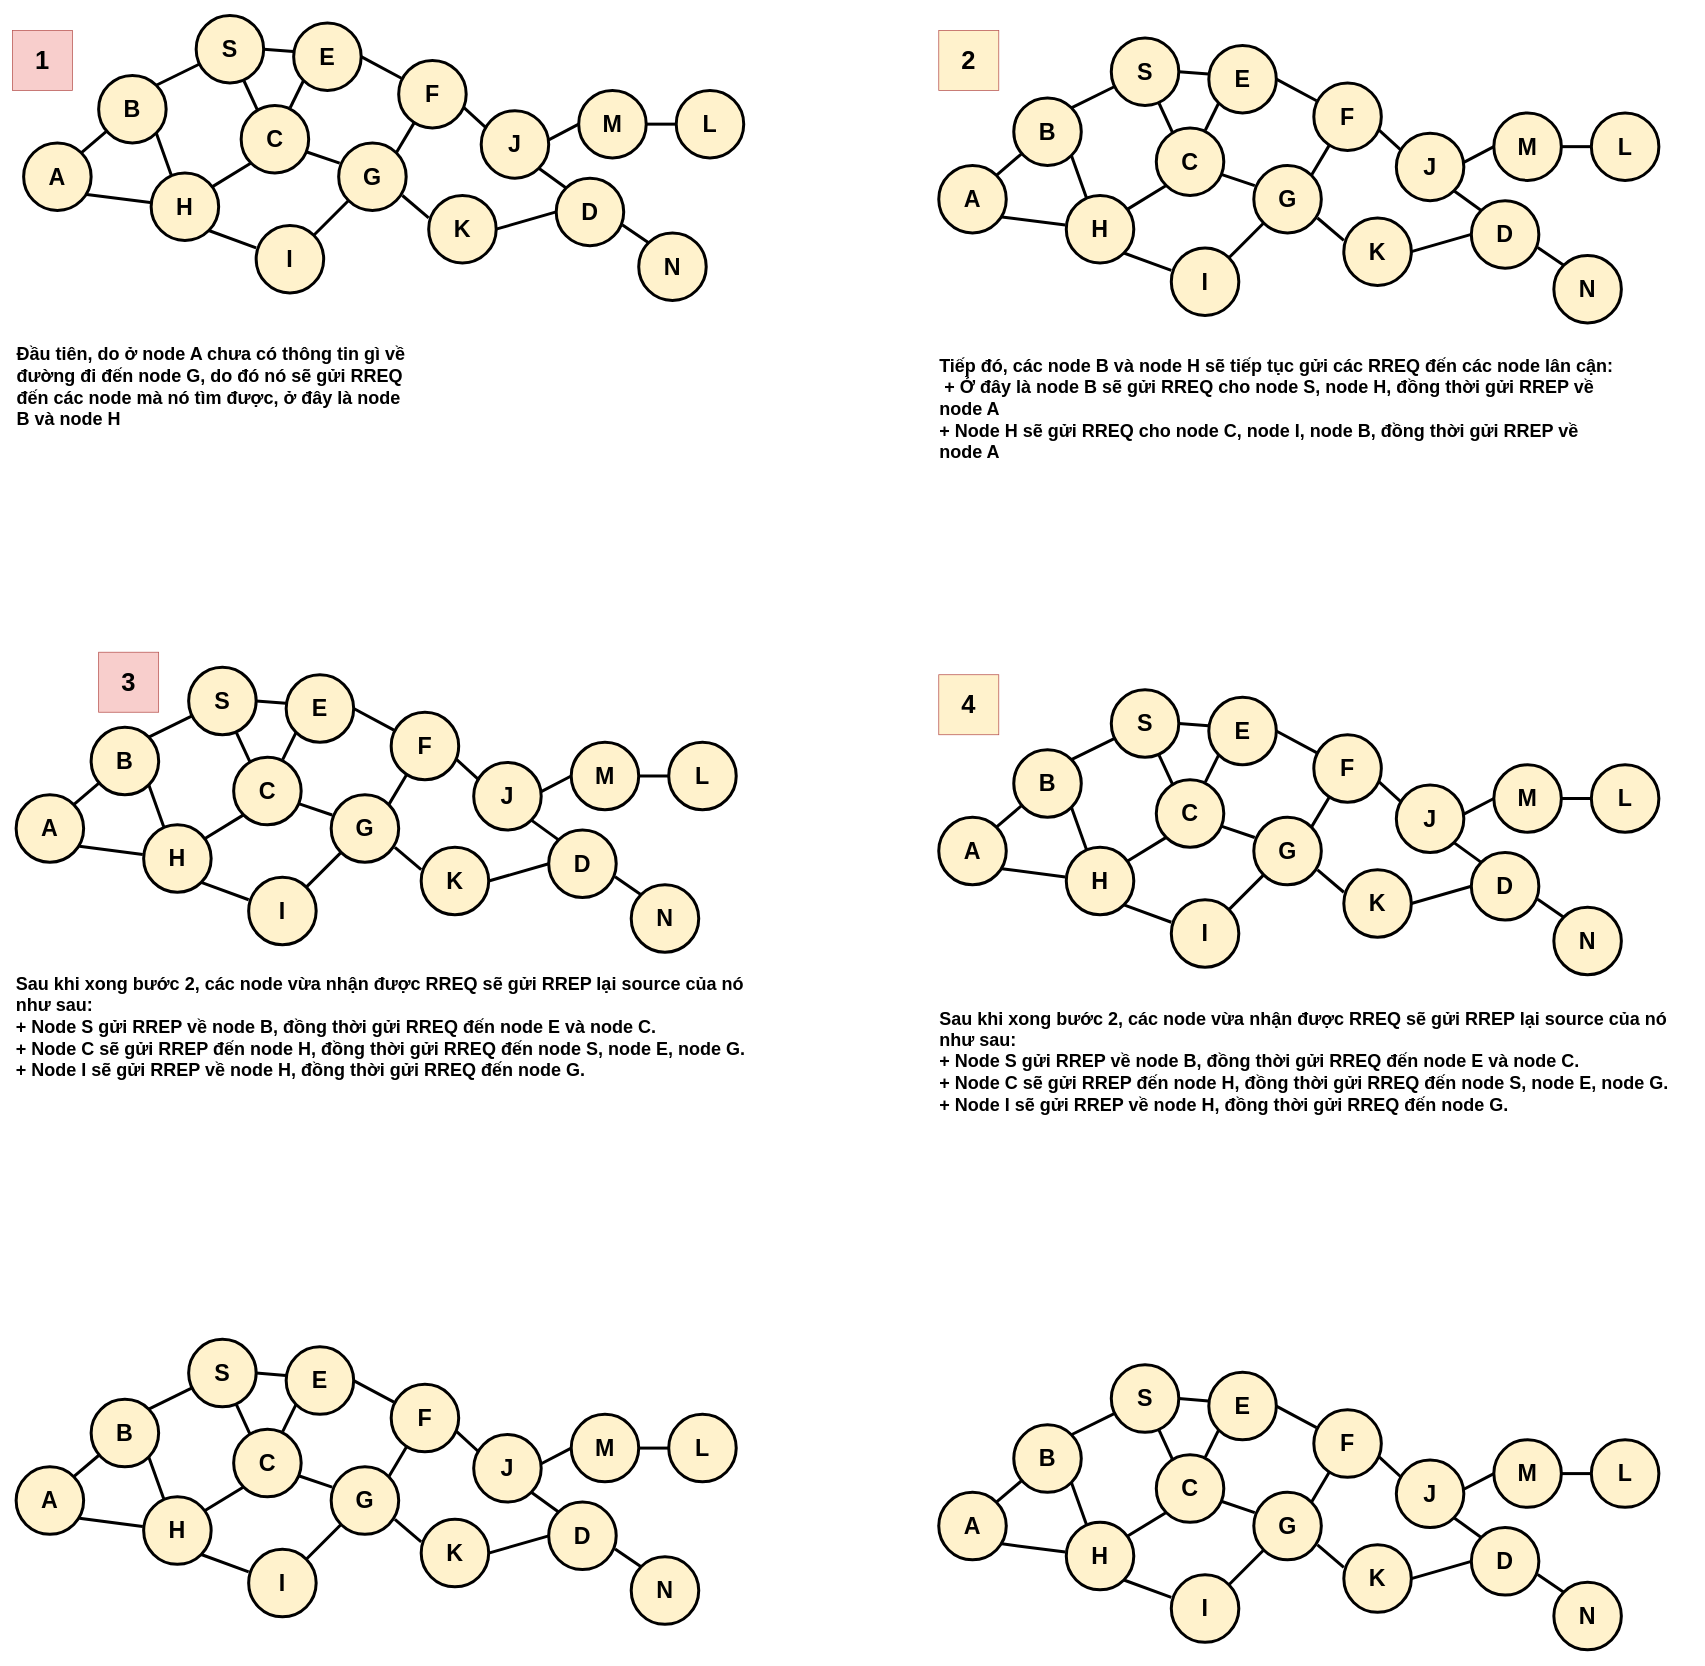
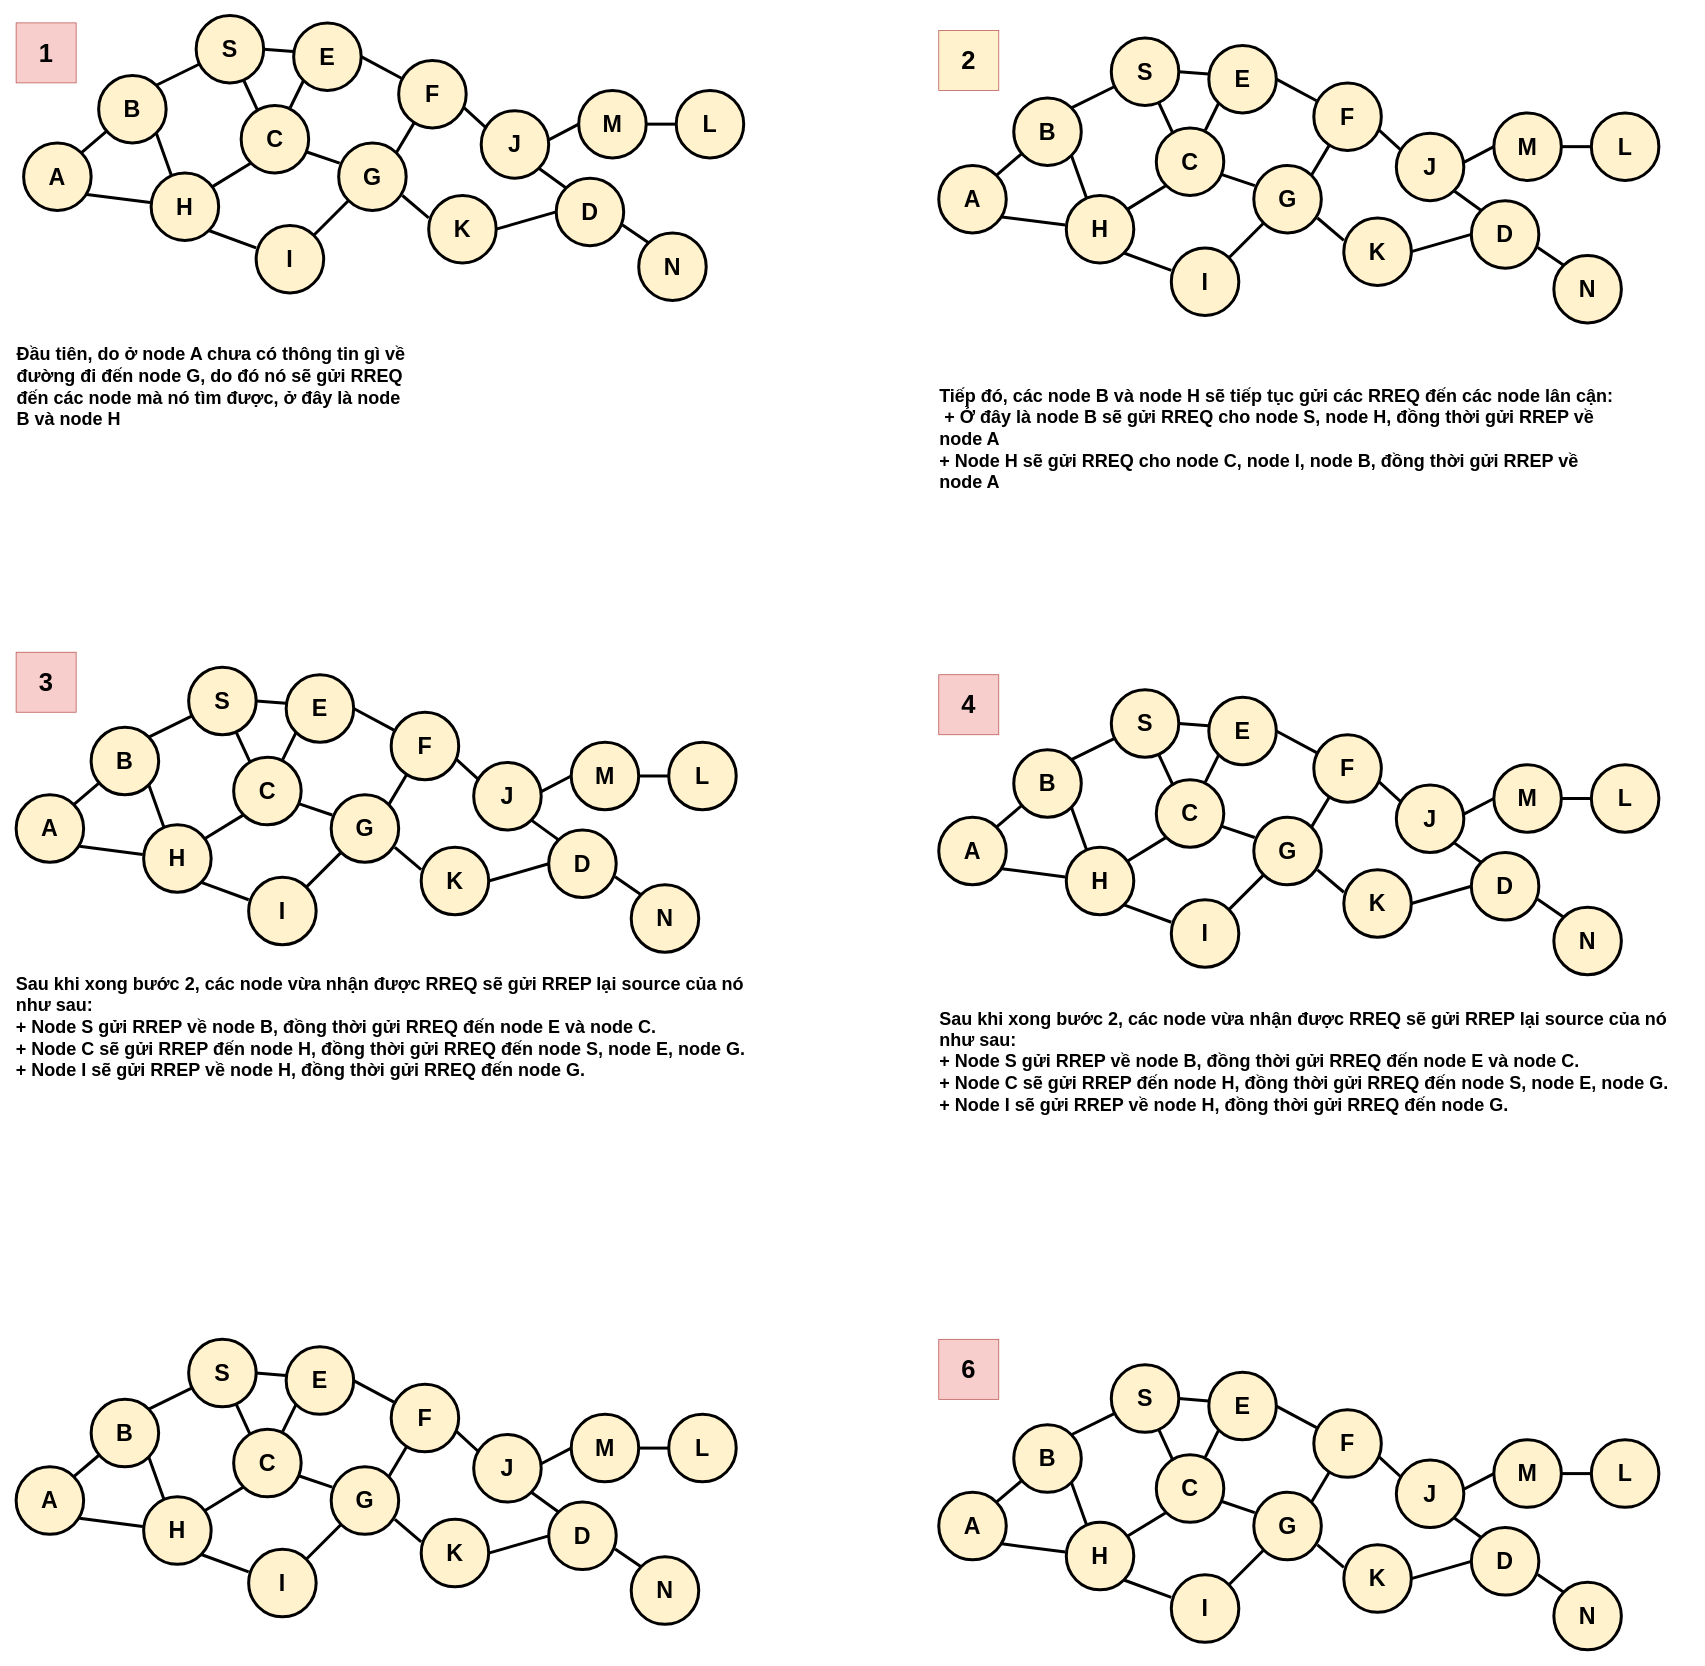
node "1": moved (42, 60) -> (46, 53)
node "Tiếp đó, các node B và node H sẽ tiếp tục gửi các RREQ đến các node lân cận: + Ở đây là node B sẽ gửi RREQ cho node S, node H, đồng thời gửi RREP về node A + Node H sẽ gửi RREQ cho node C, node I, node B, đồng thời gửi RREP về node A": moved (1280, 409) -> (1280, 439)
node "3": moved (129, 682) -> (46, 682)
node "4": fillcolor #fff2cc -> #f8cecc
node "6": added
